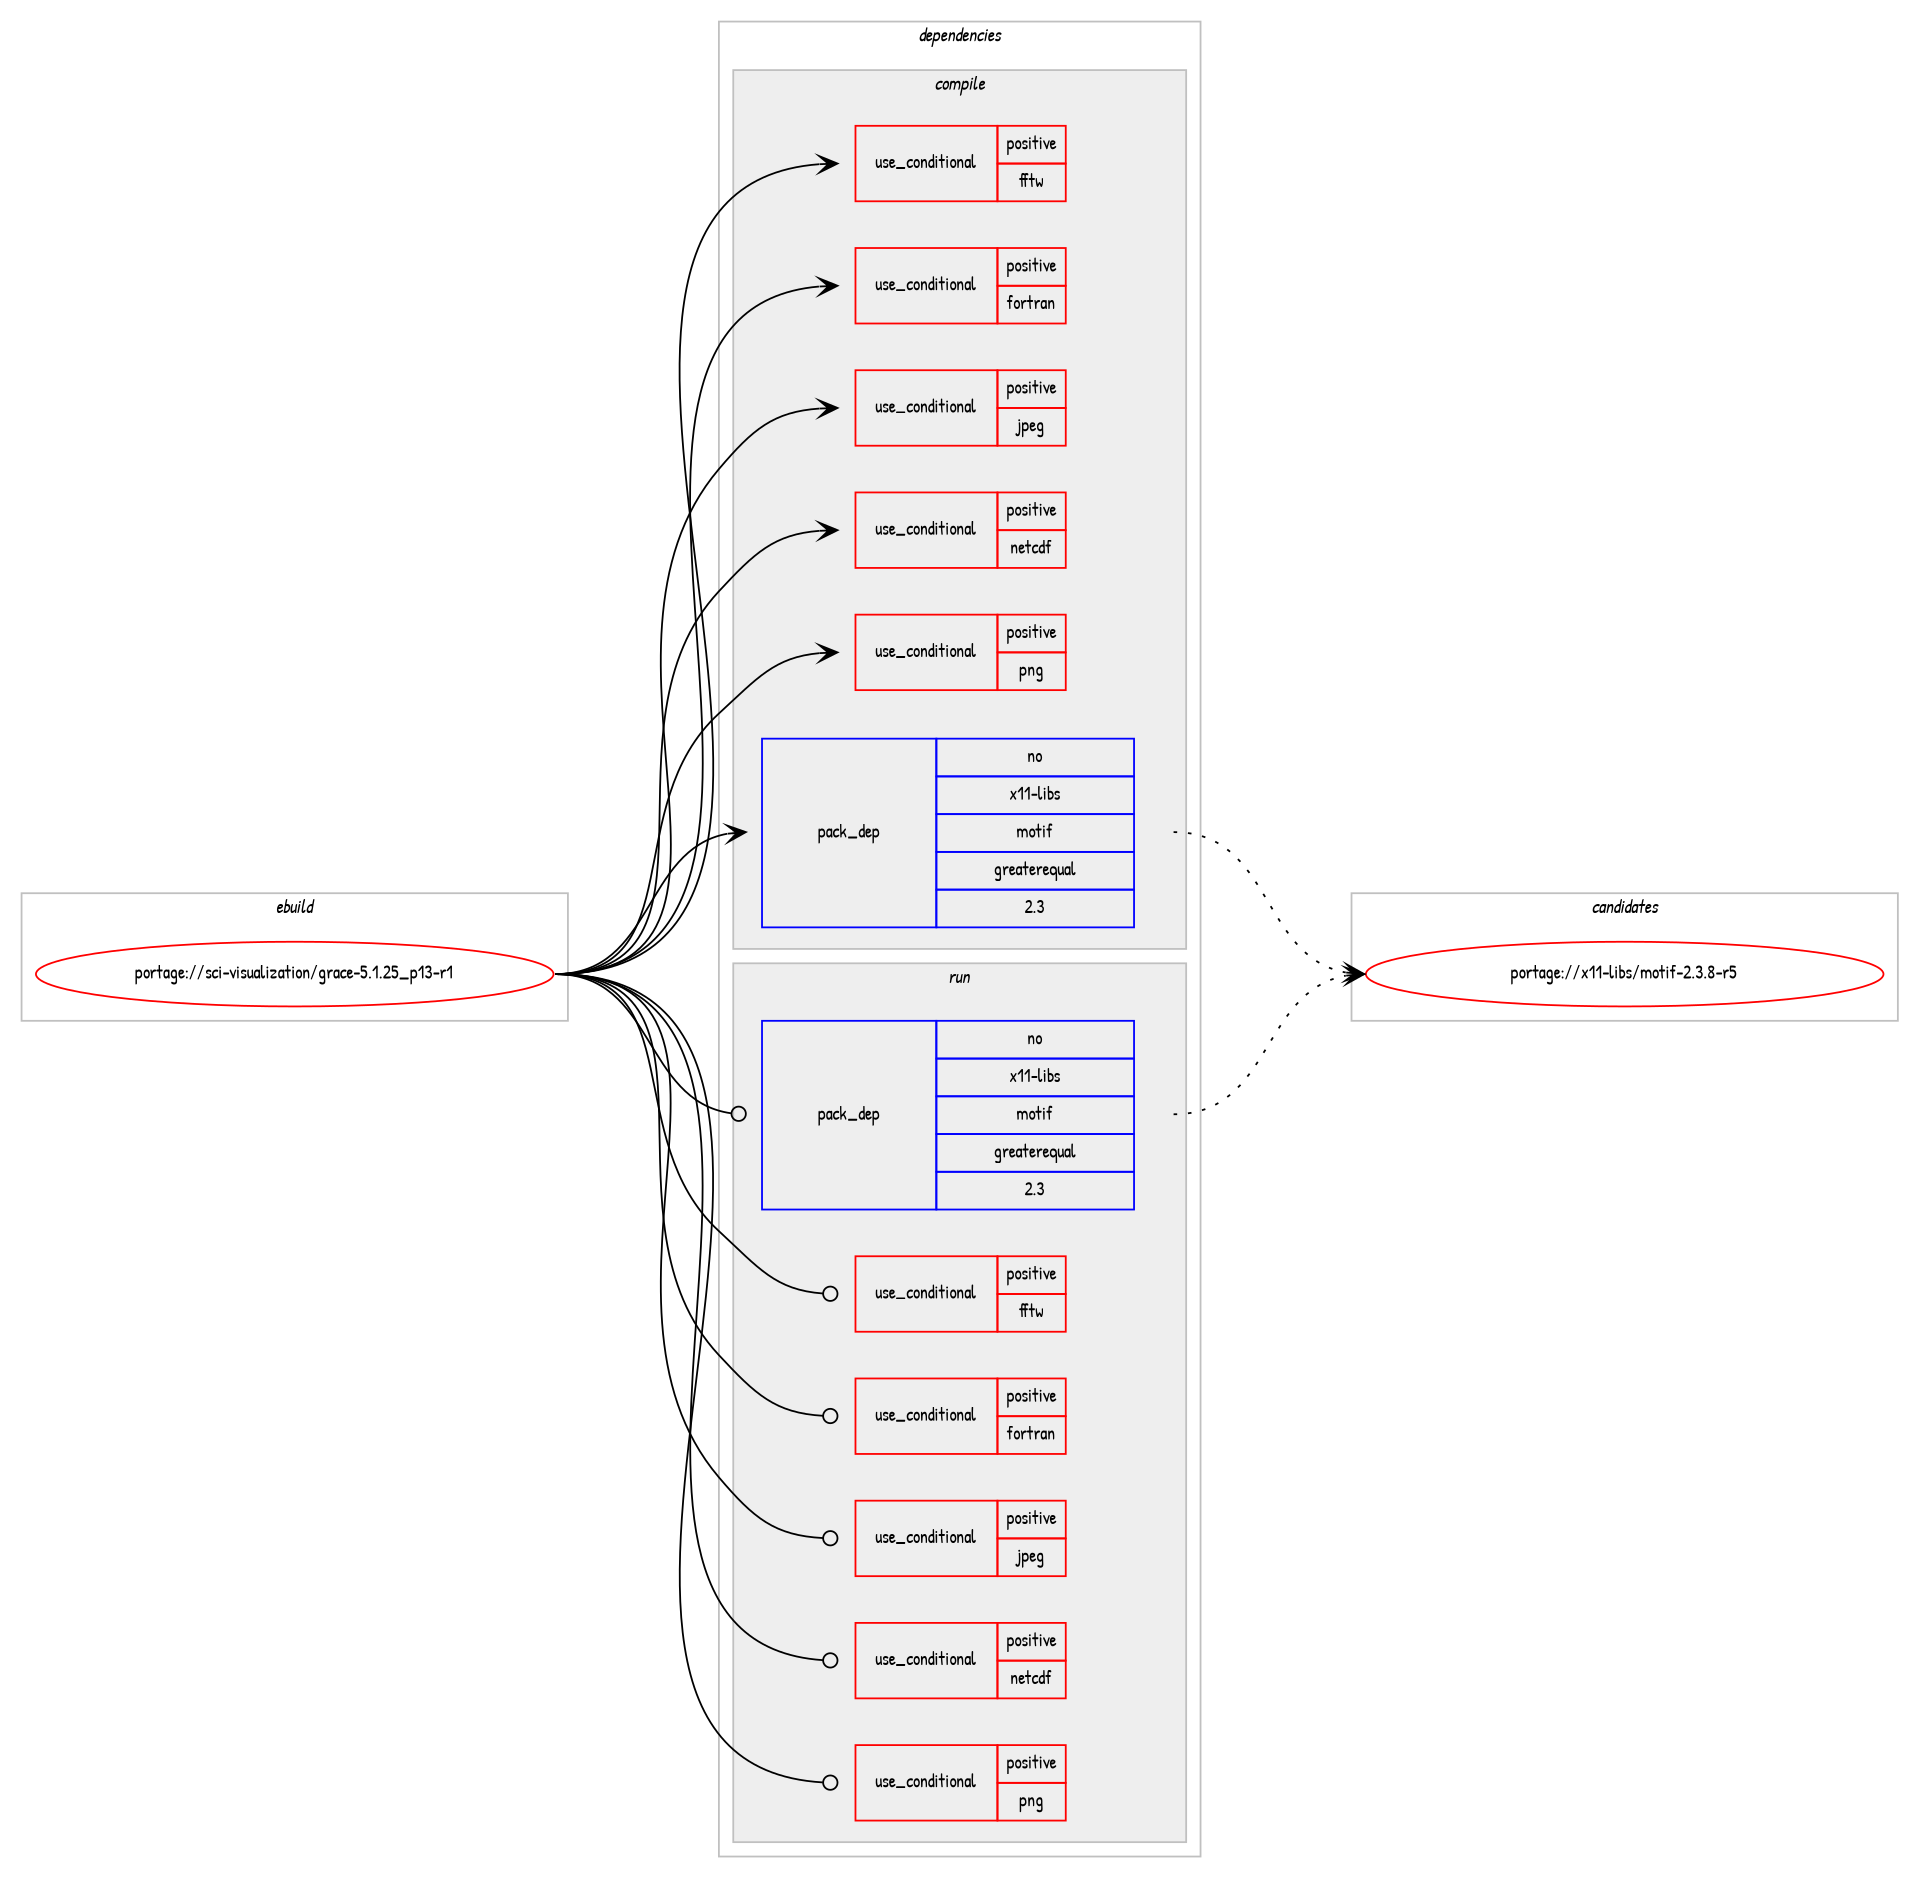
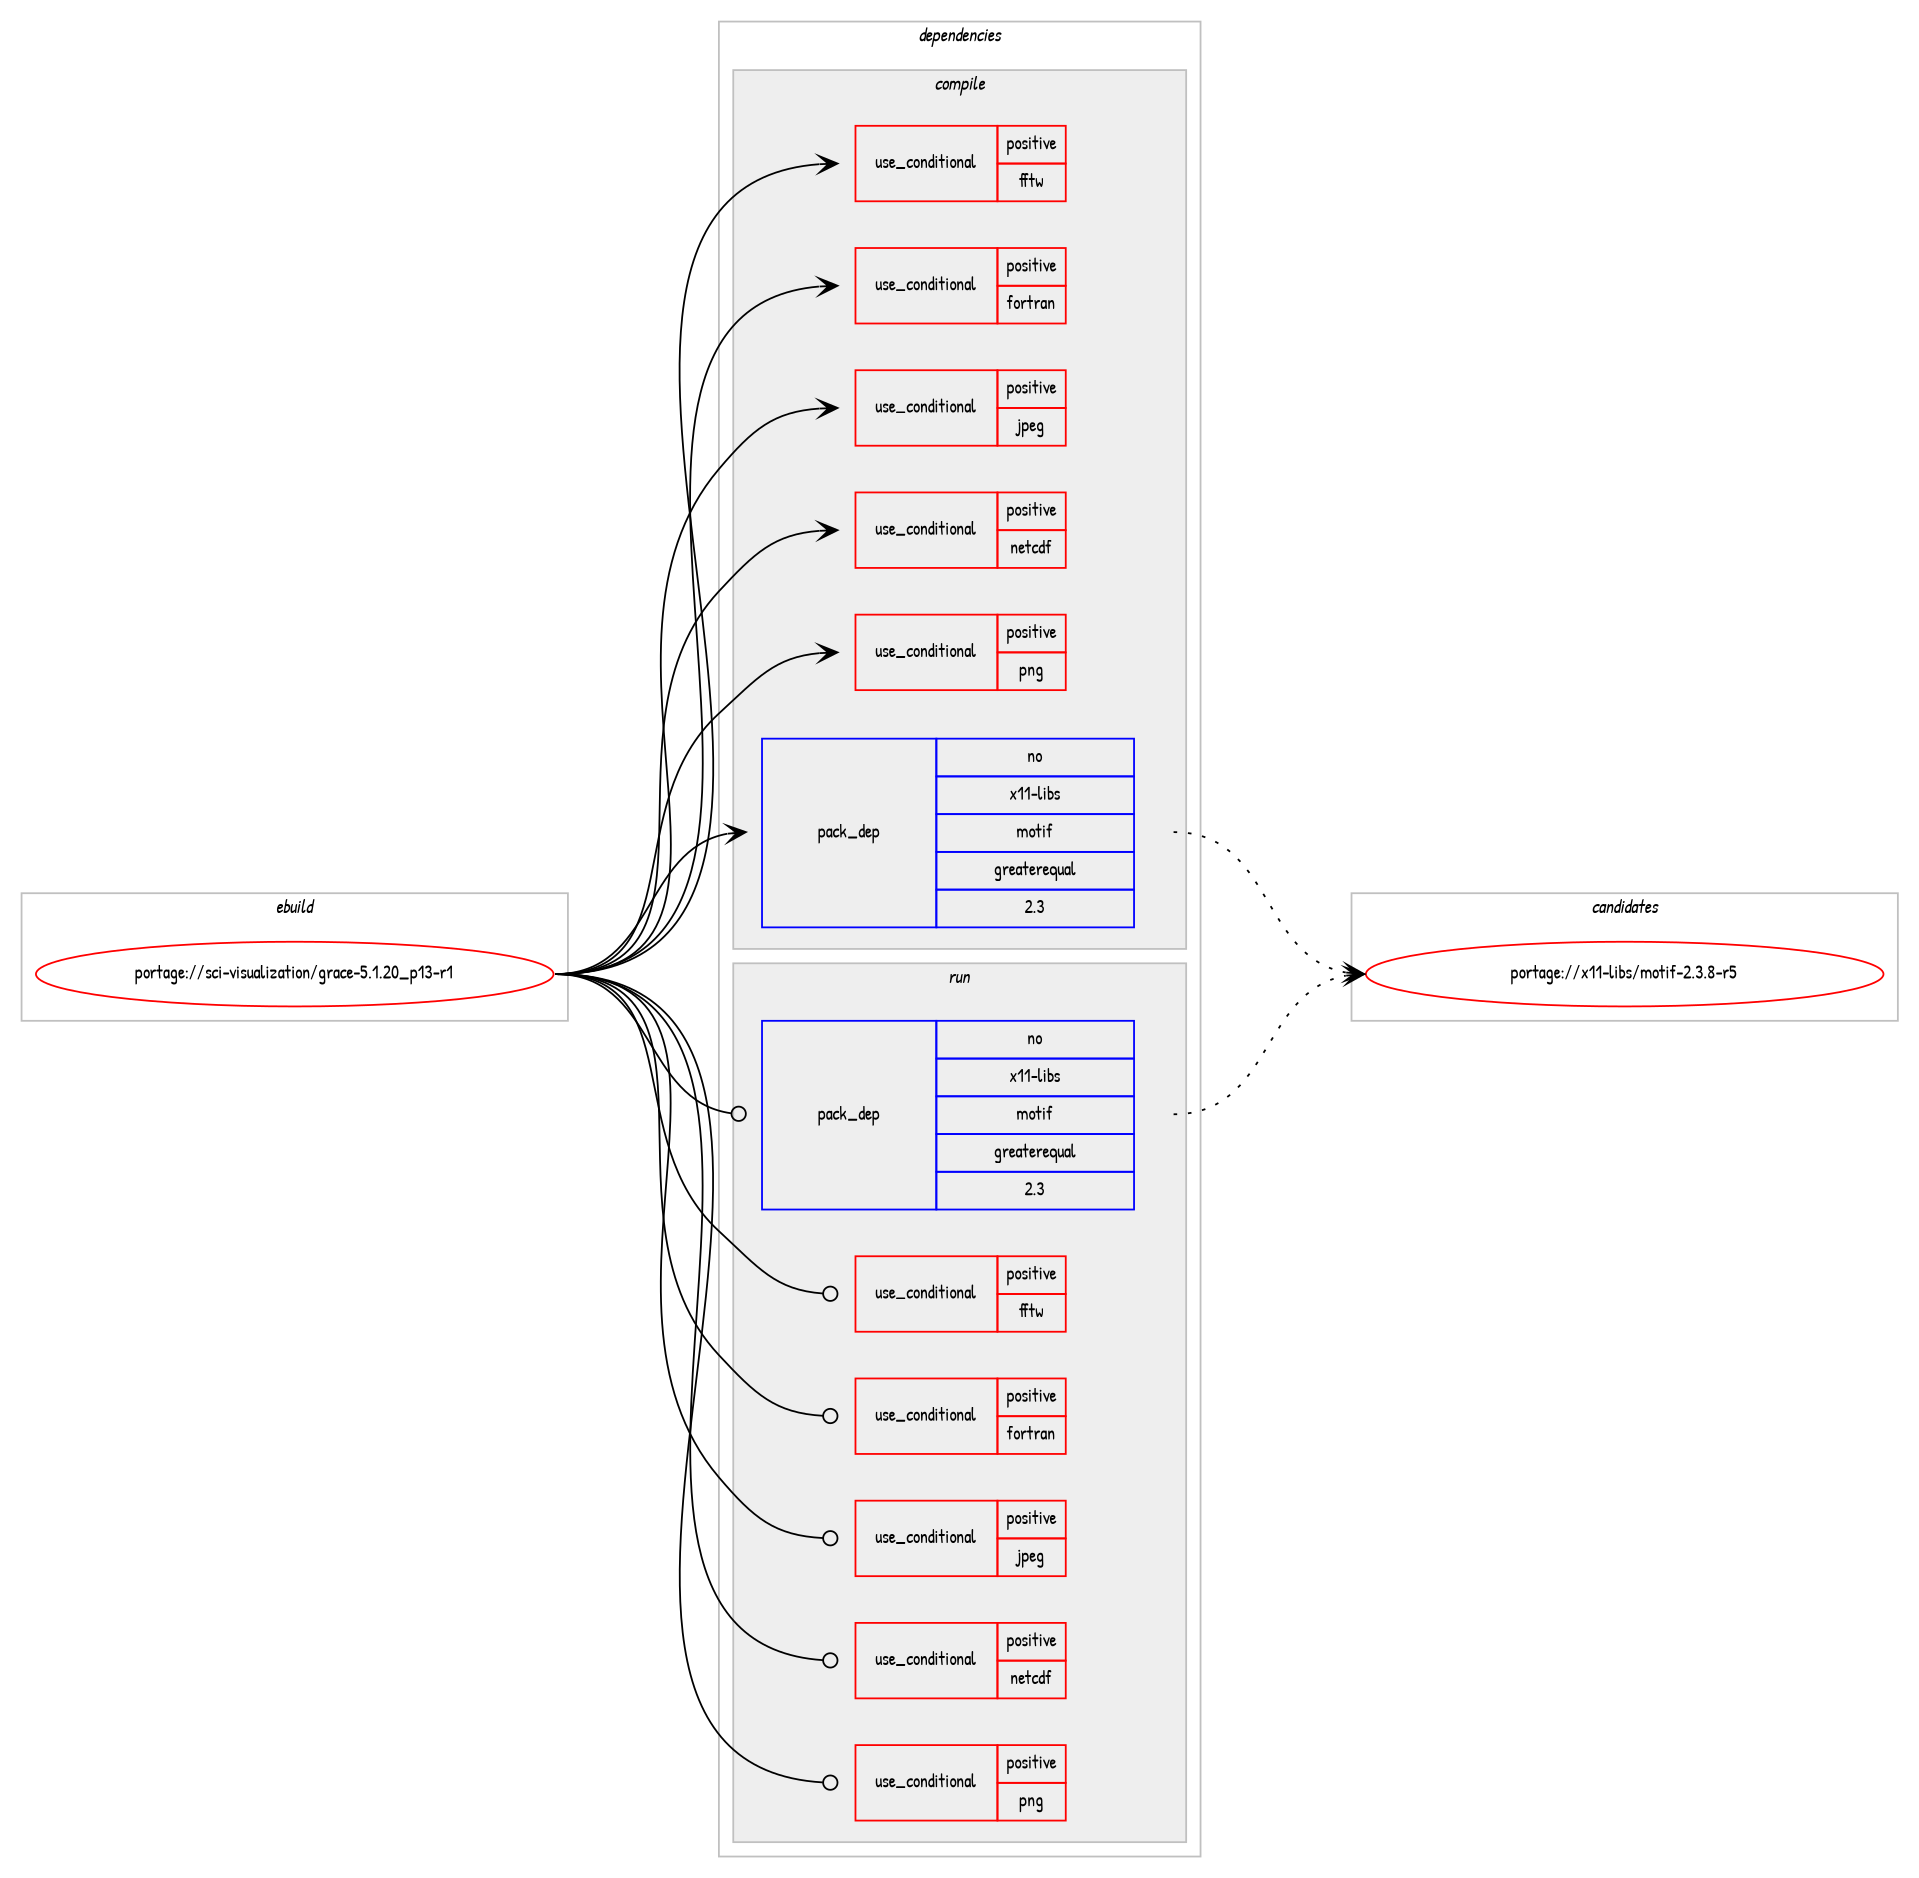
node "portage://sci-visualization/grace-5.1.25_p13-r1": label "portage://sci-visualization/grace-5.1.25_p13-r1" -> "portage://sci-visualization/grace-5.1.20_p13-r1"
